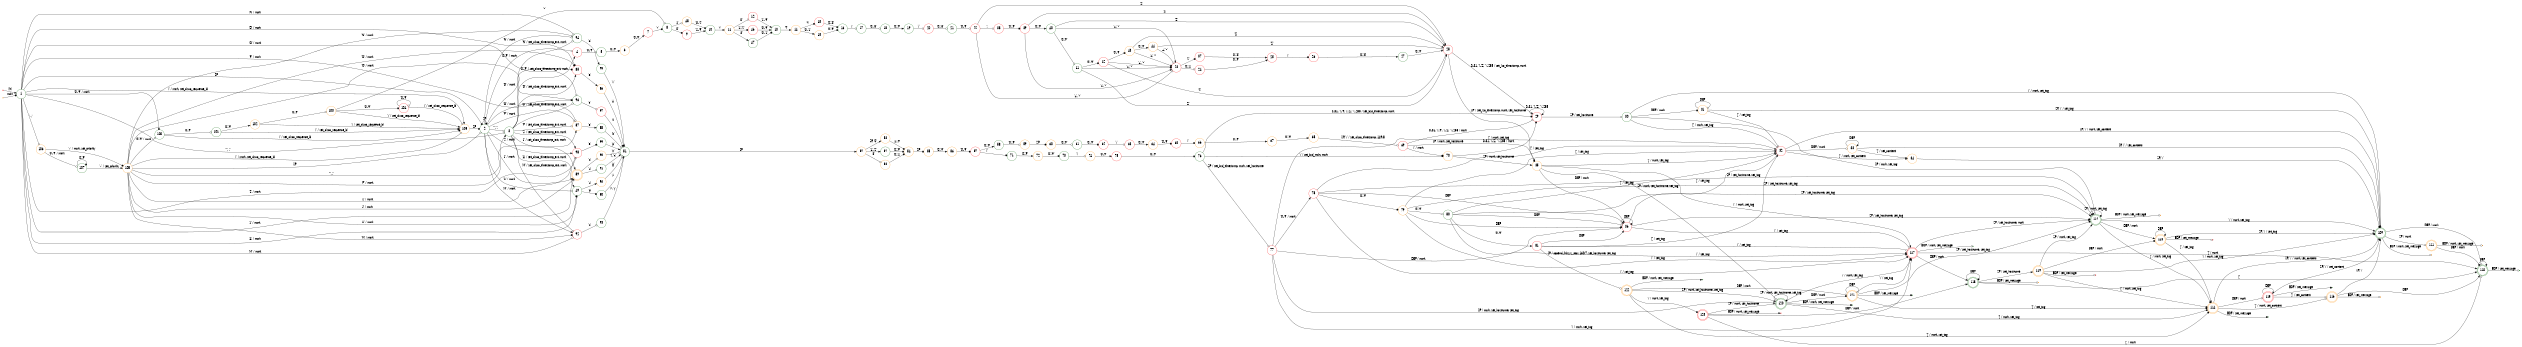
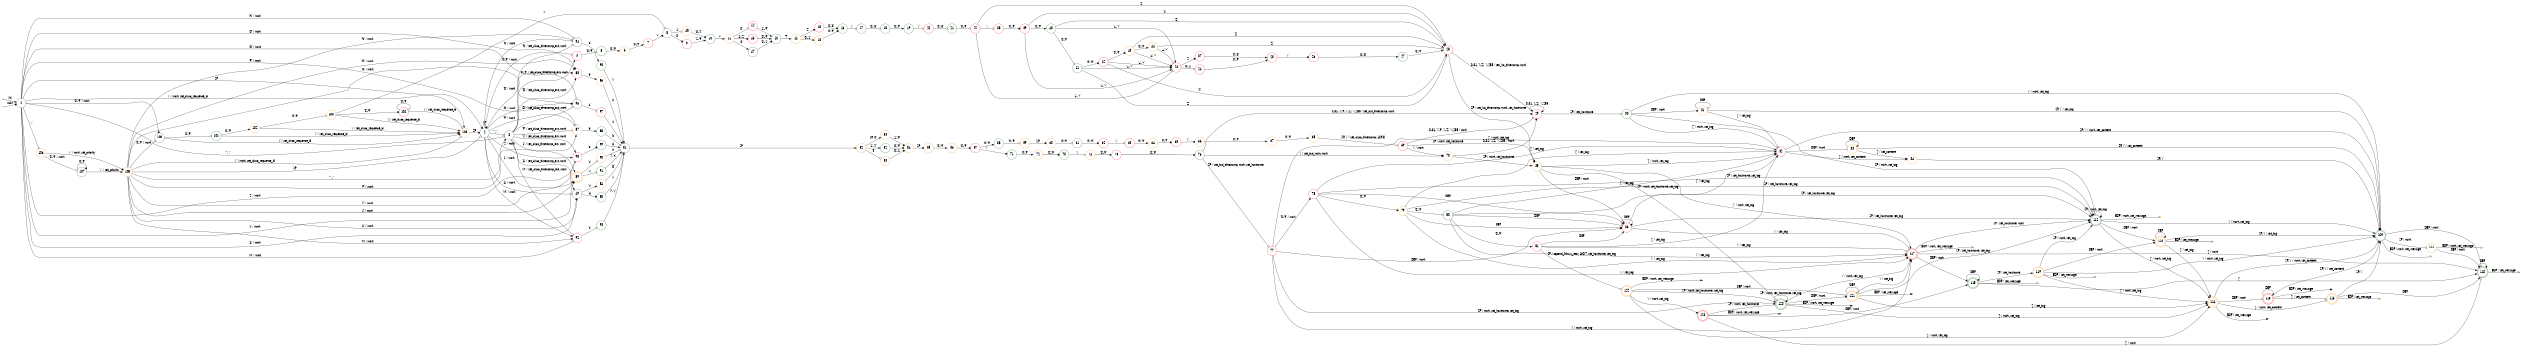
node "111": shape doublecircle -> circle
